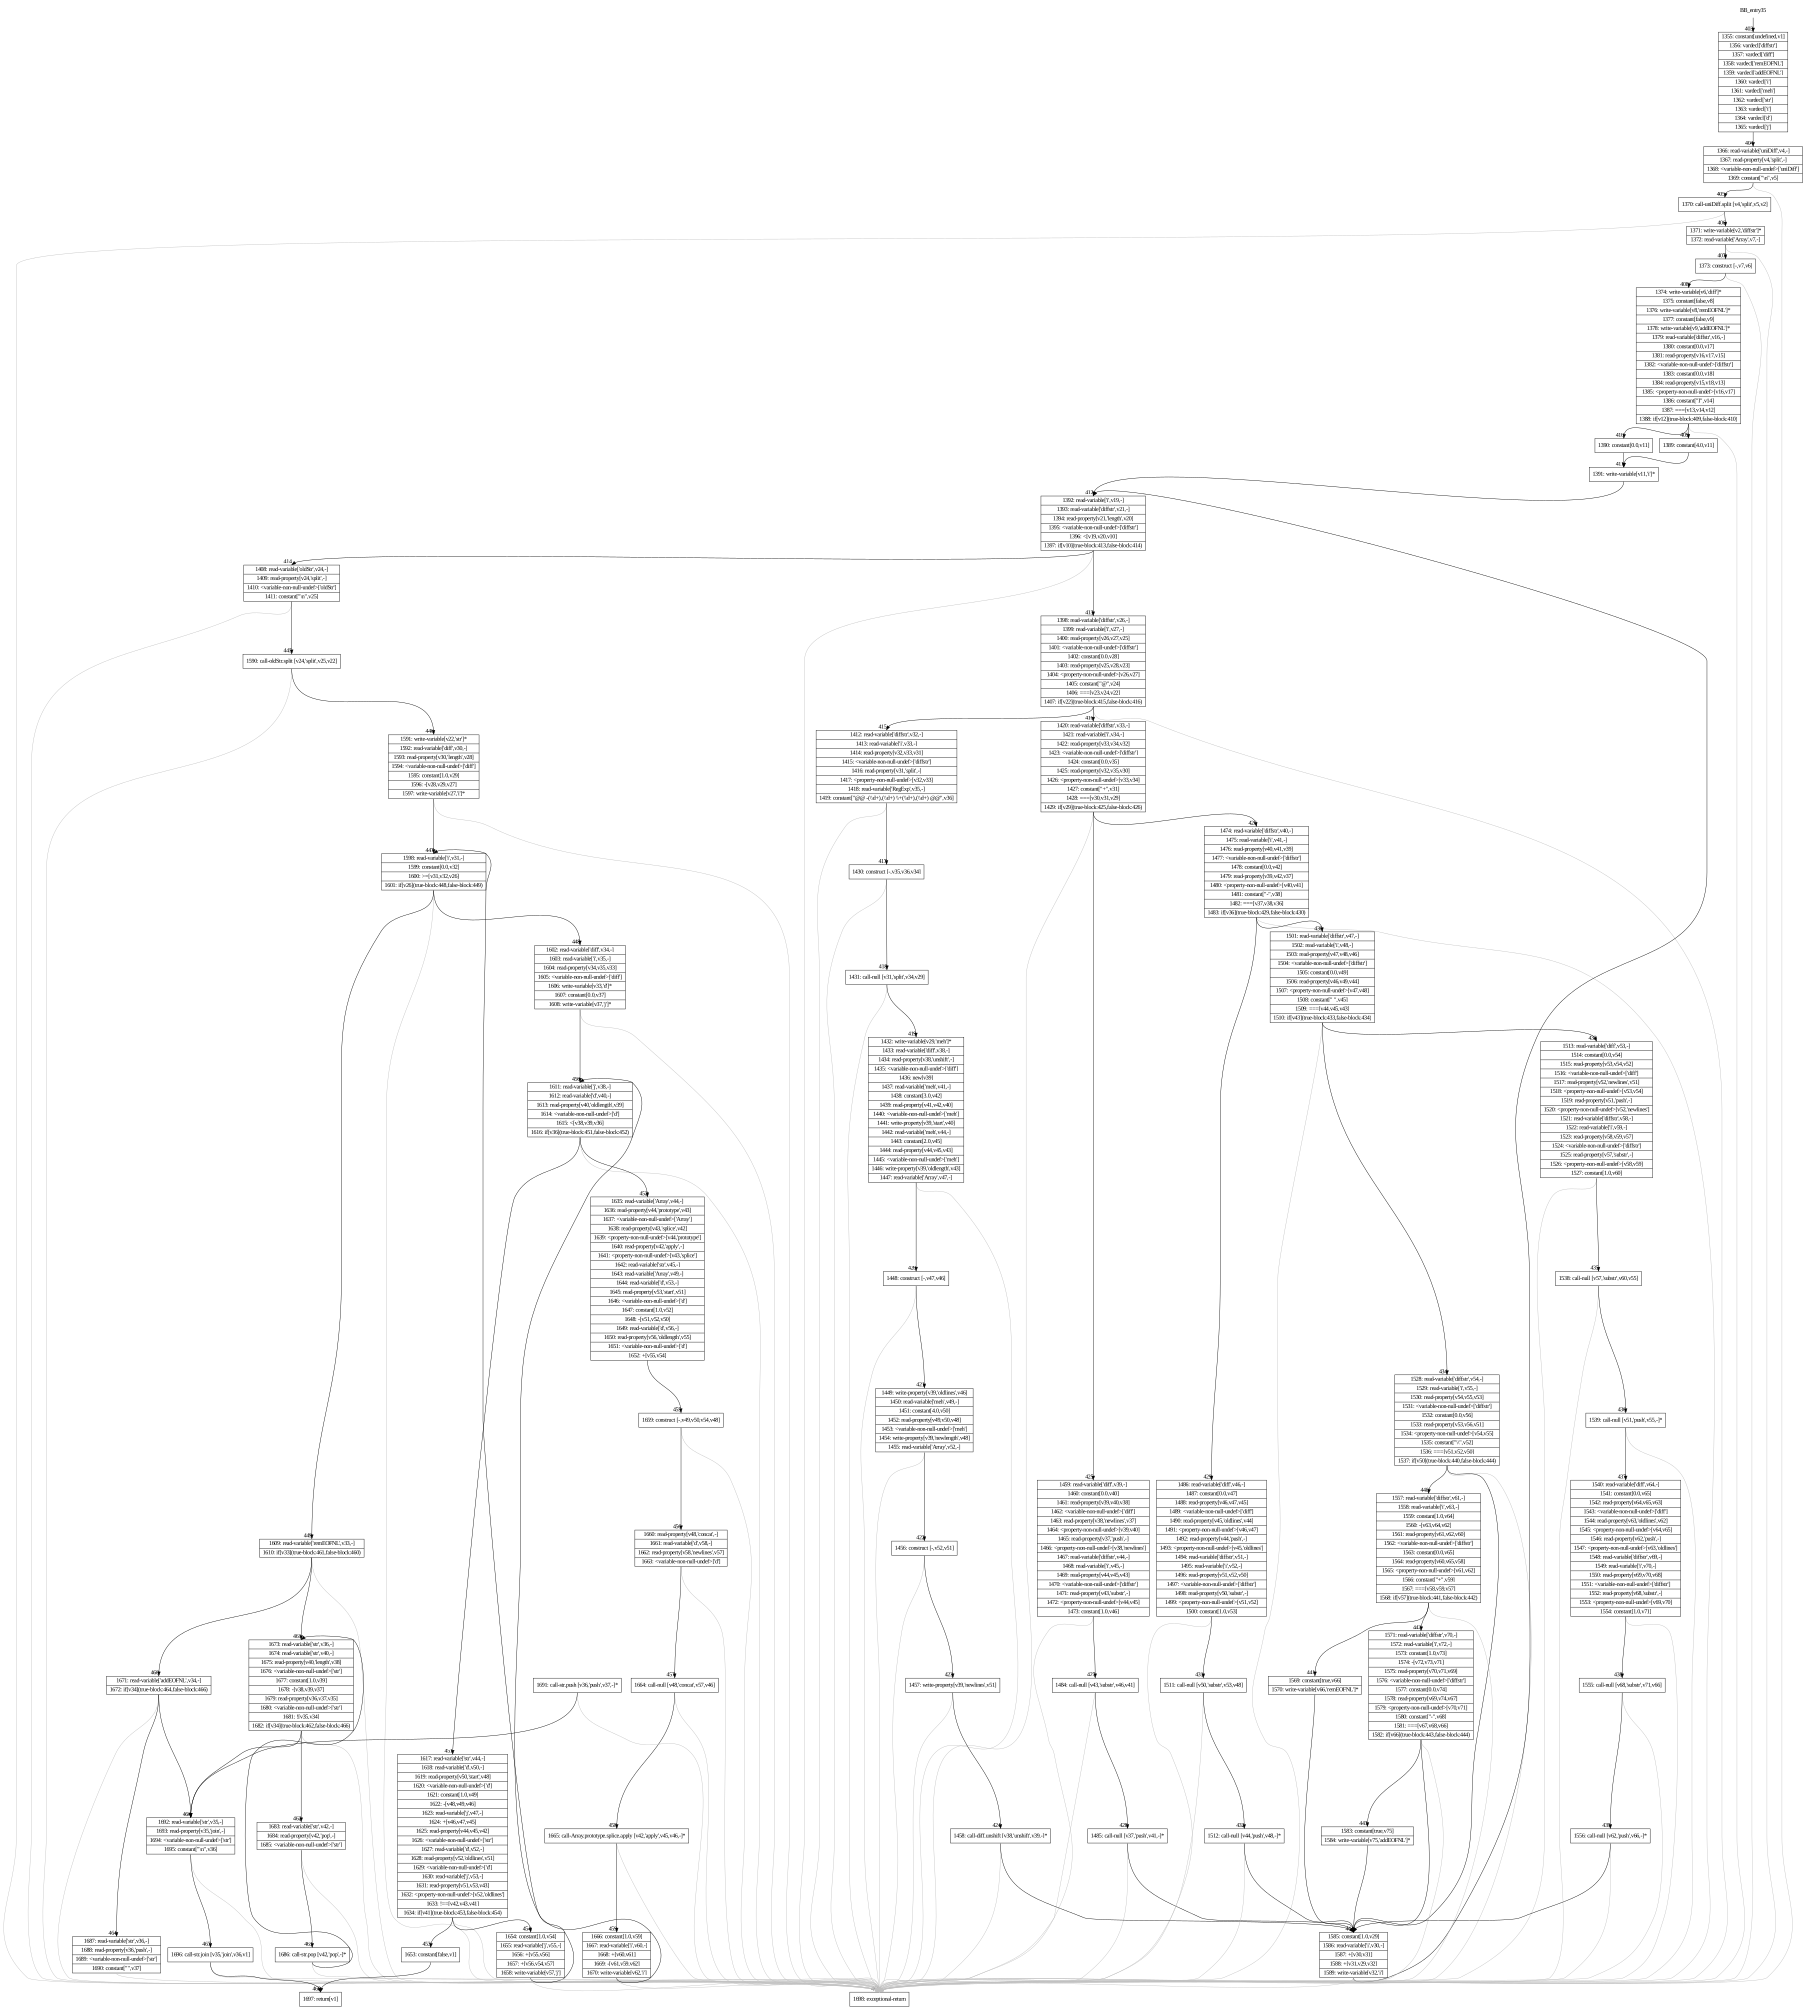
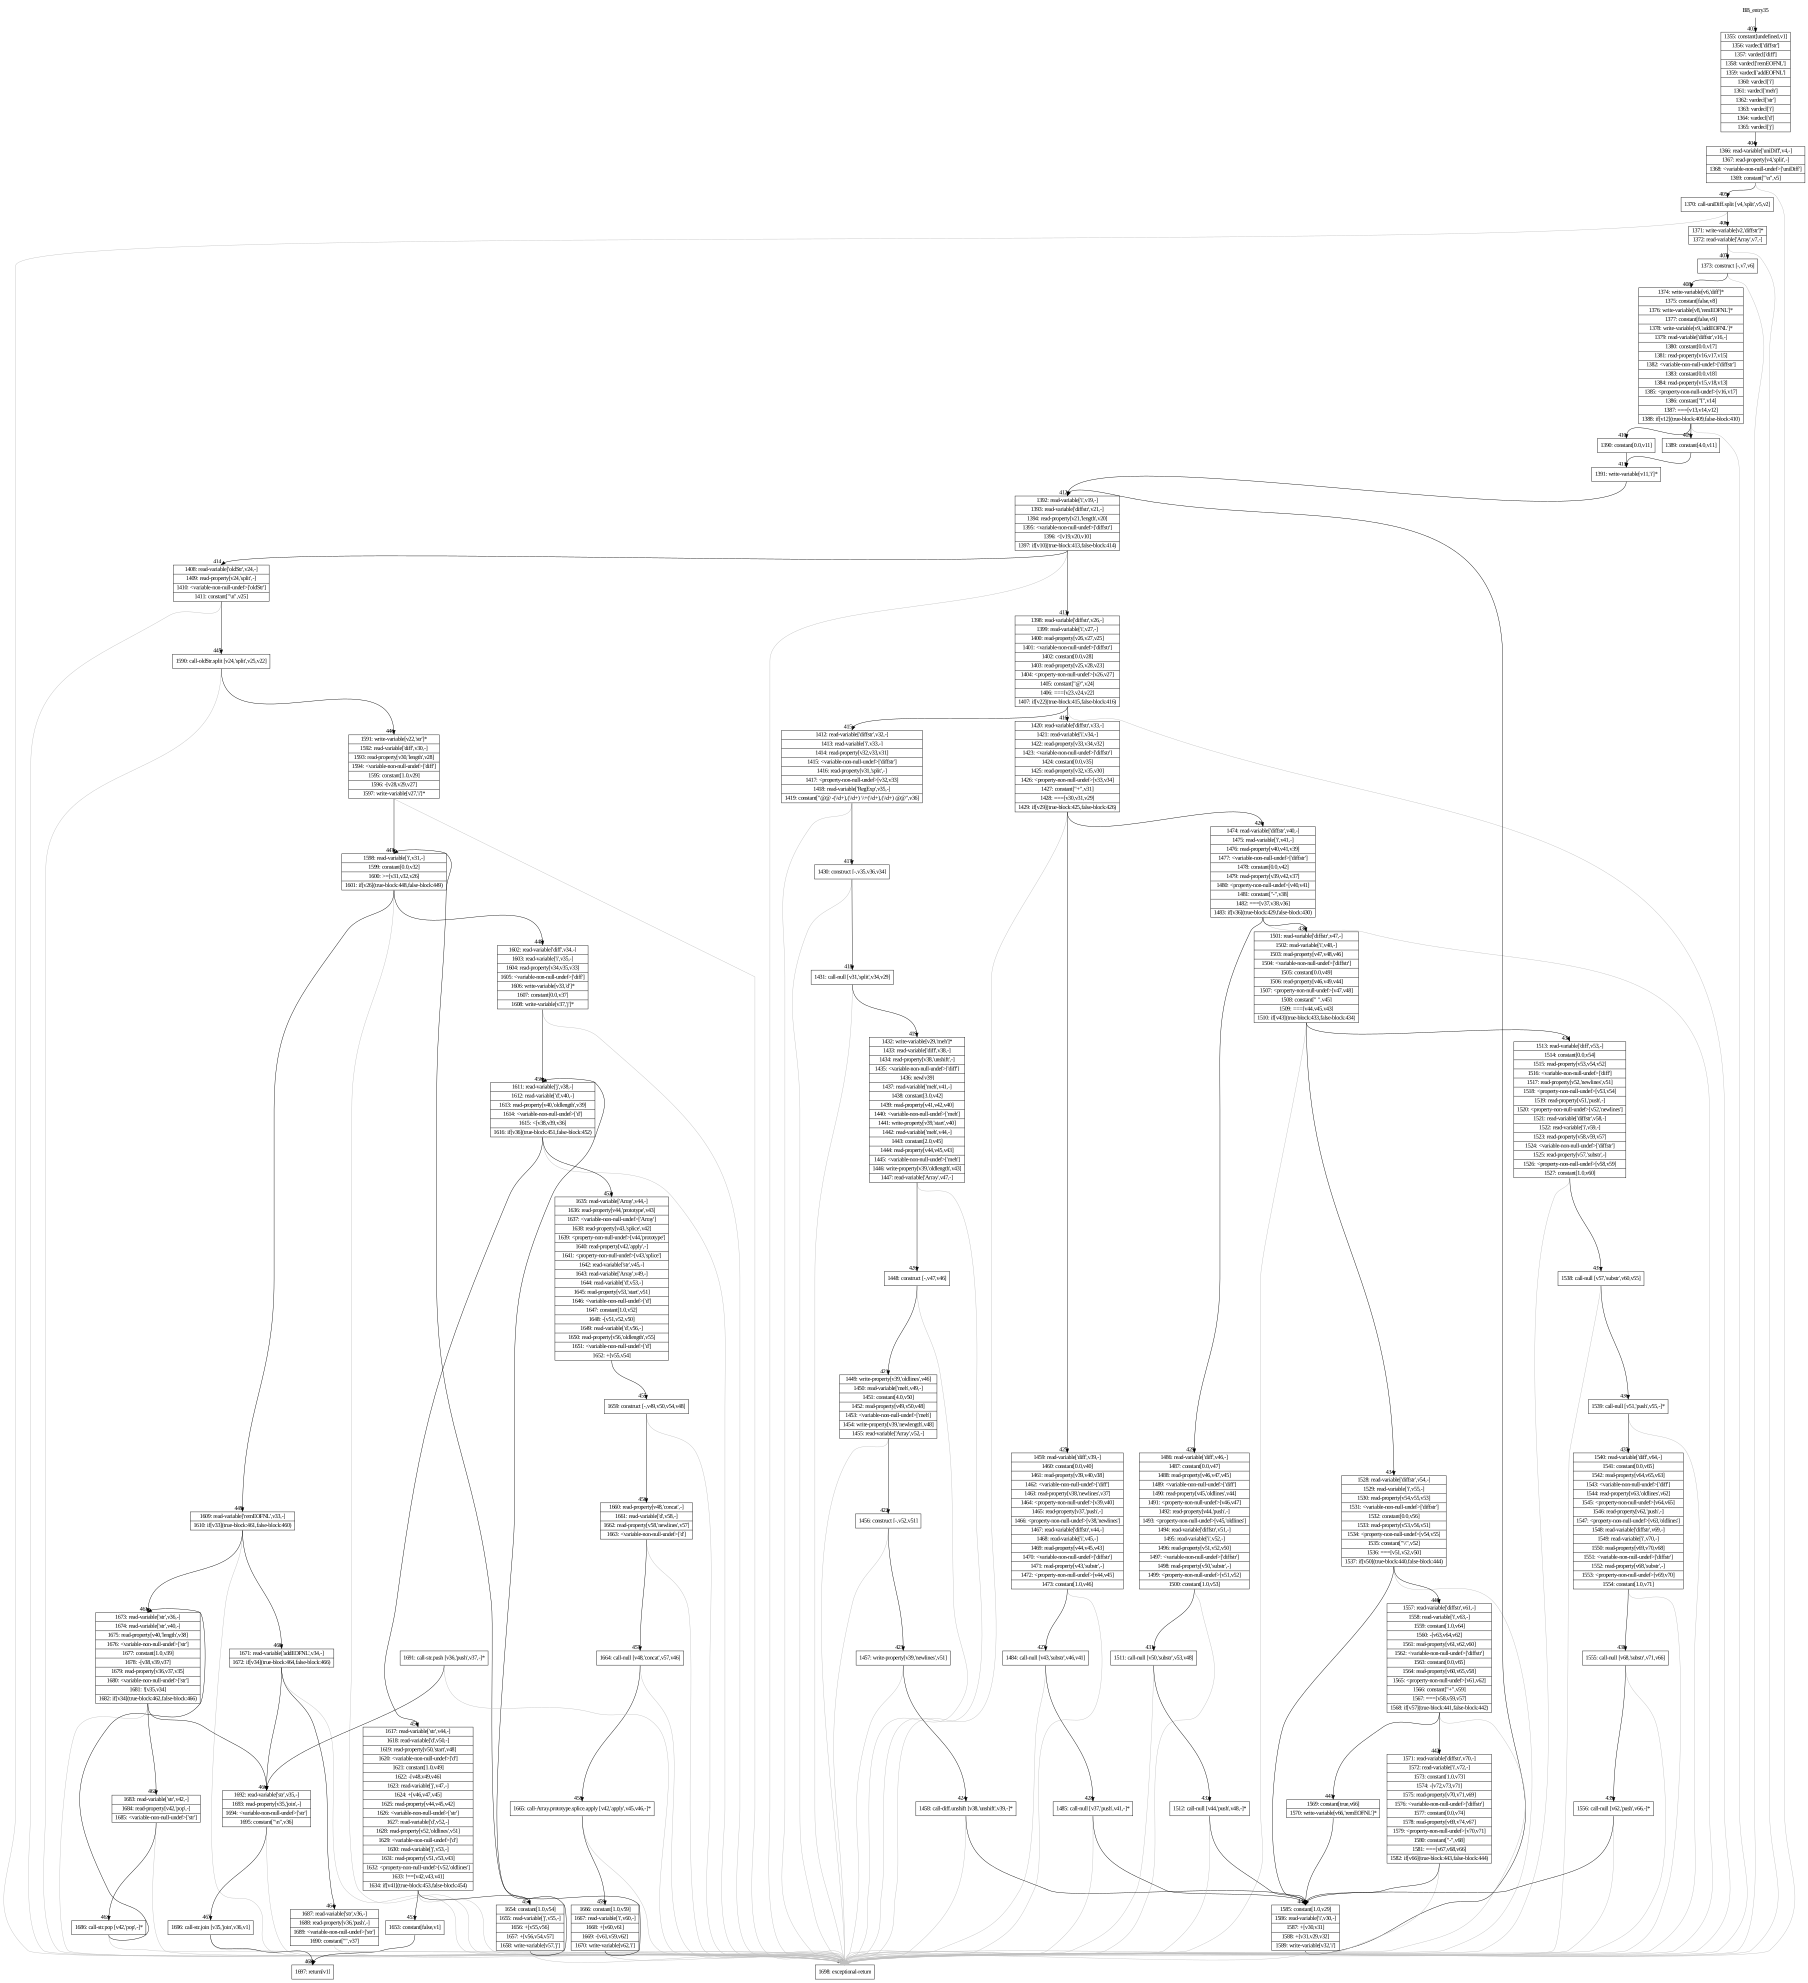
node "1583: constant[true,v75]": removed
